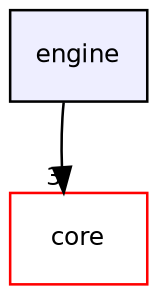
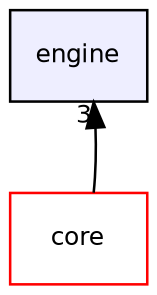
edge "engine" -> "core": reversed
